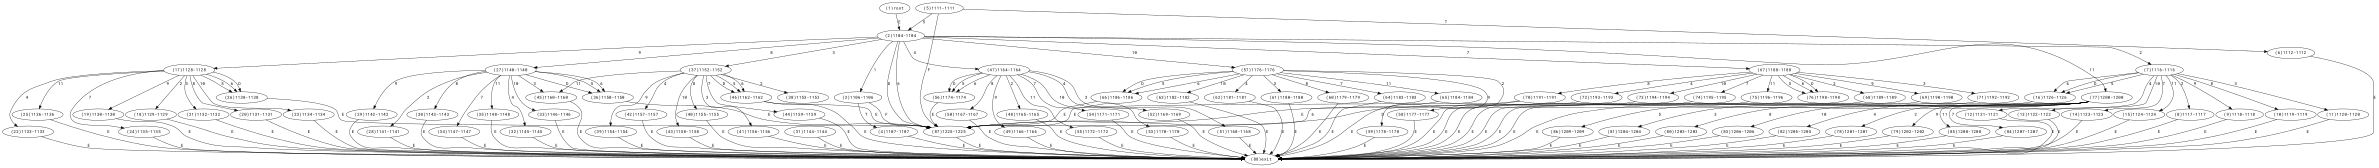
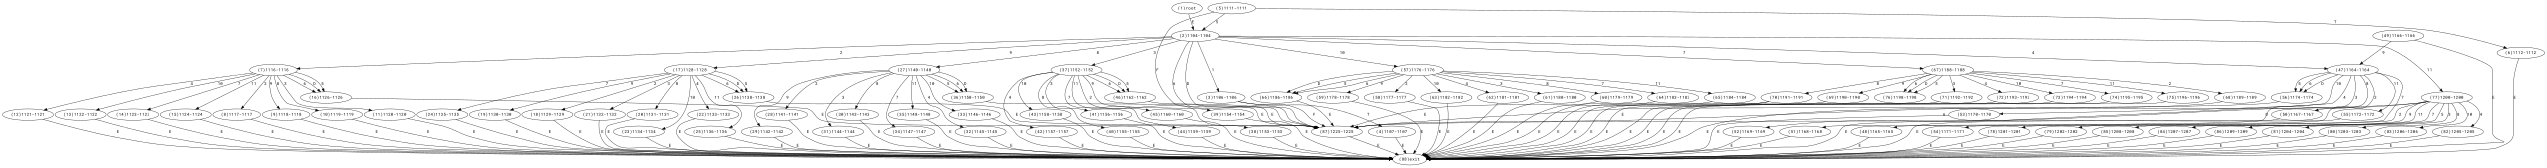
edge "(27)1140-1140" -> "(45)1160-1160": now "(27)1140-1140" -> "(31)1144-1144"
edge "(47)1164-1164" -> "(49)1166-1166": reversed
edge "(46)1162-1162" -> "(88)exit": now "(38)1153-1153" -> "(88)exit"
